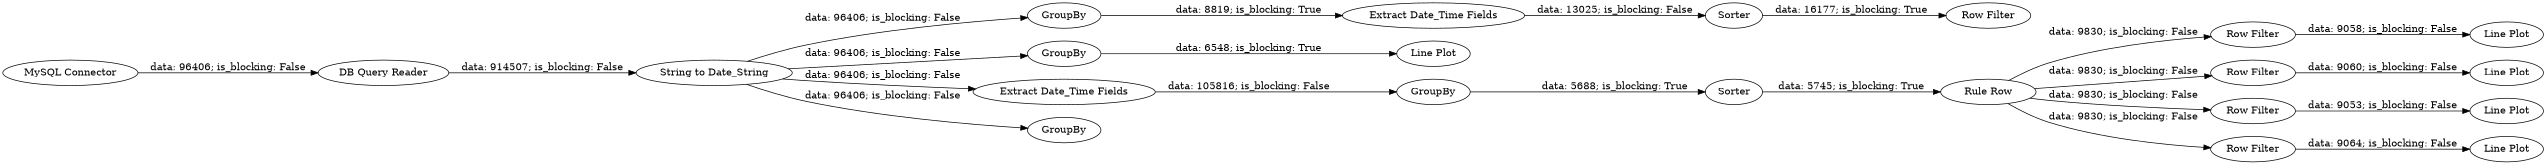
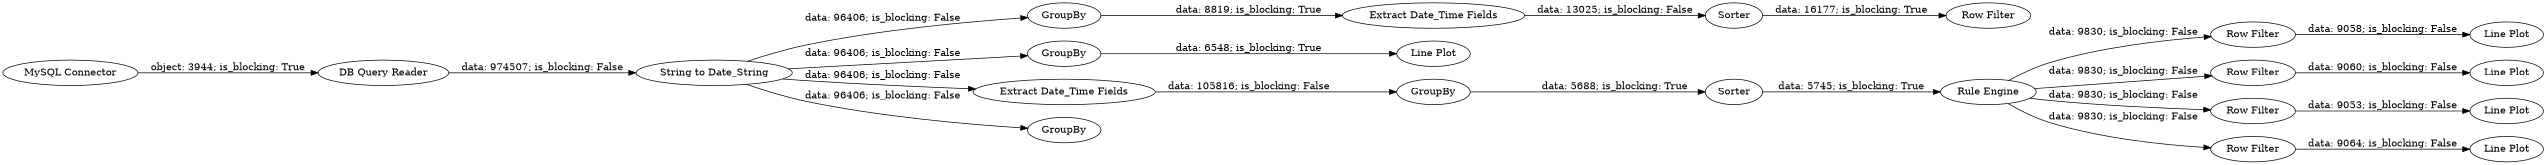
edge "MySQL Connector" -> "DB Query Reader": label "data: 96406; is_blocking: False" -> "object: 3944; is_blocking: True"
edge "DB Query Reader" -> "String to Date_String": label "data: 914507; is_blocking: False" -> "data: 974507; is_blocking: False"
node "Rule Row": label "Rule Row" -> "Rule Engine"
